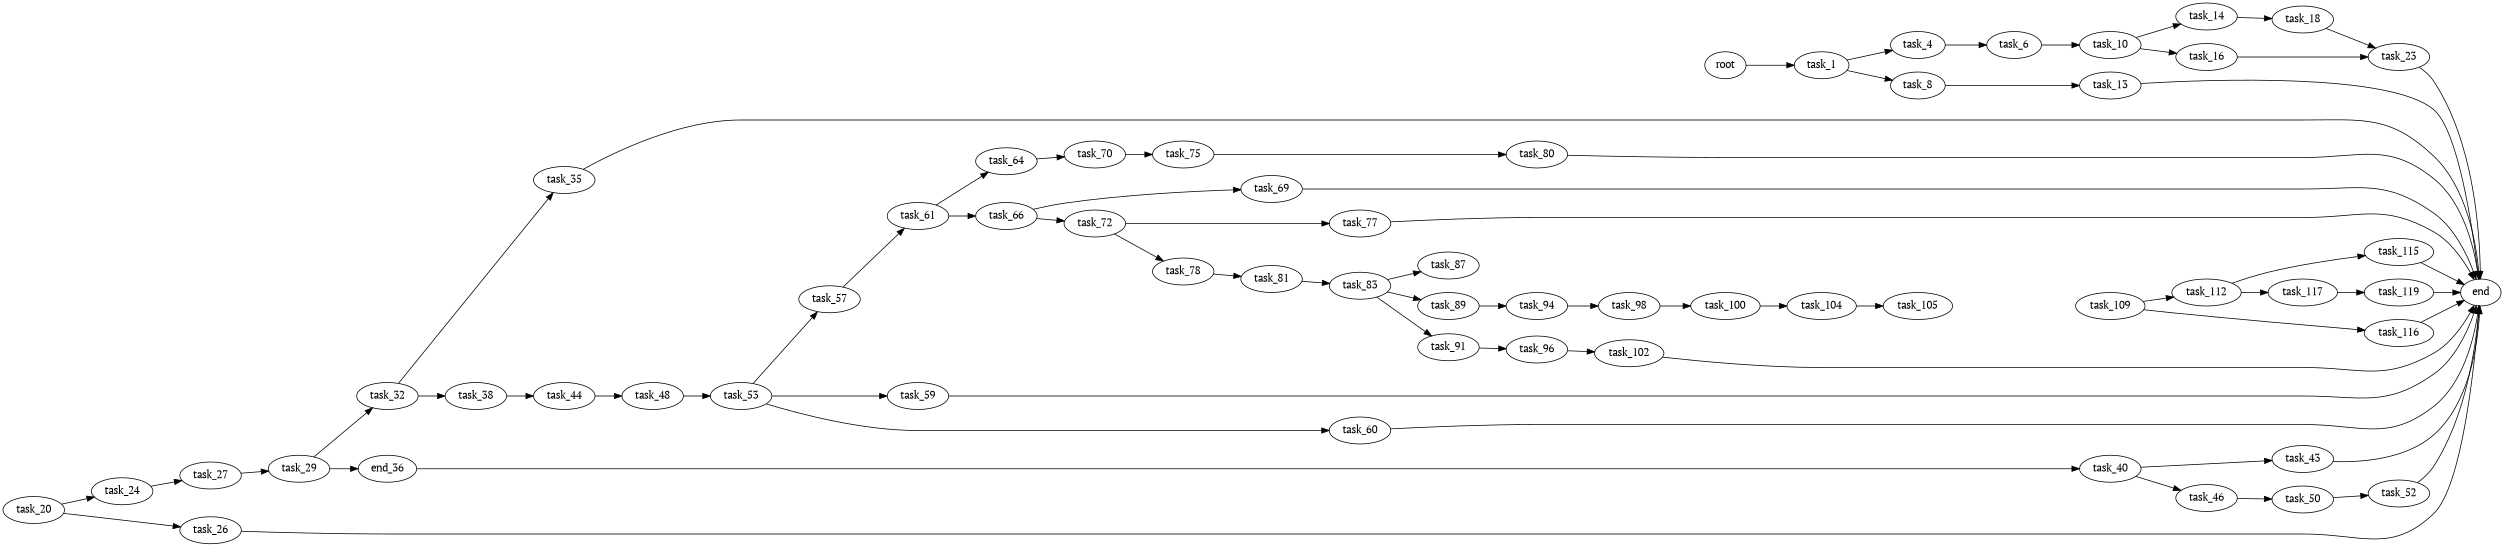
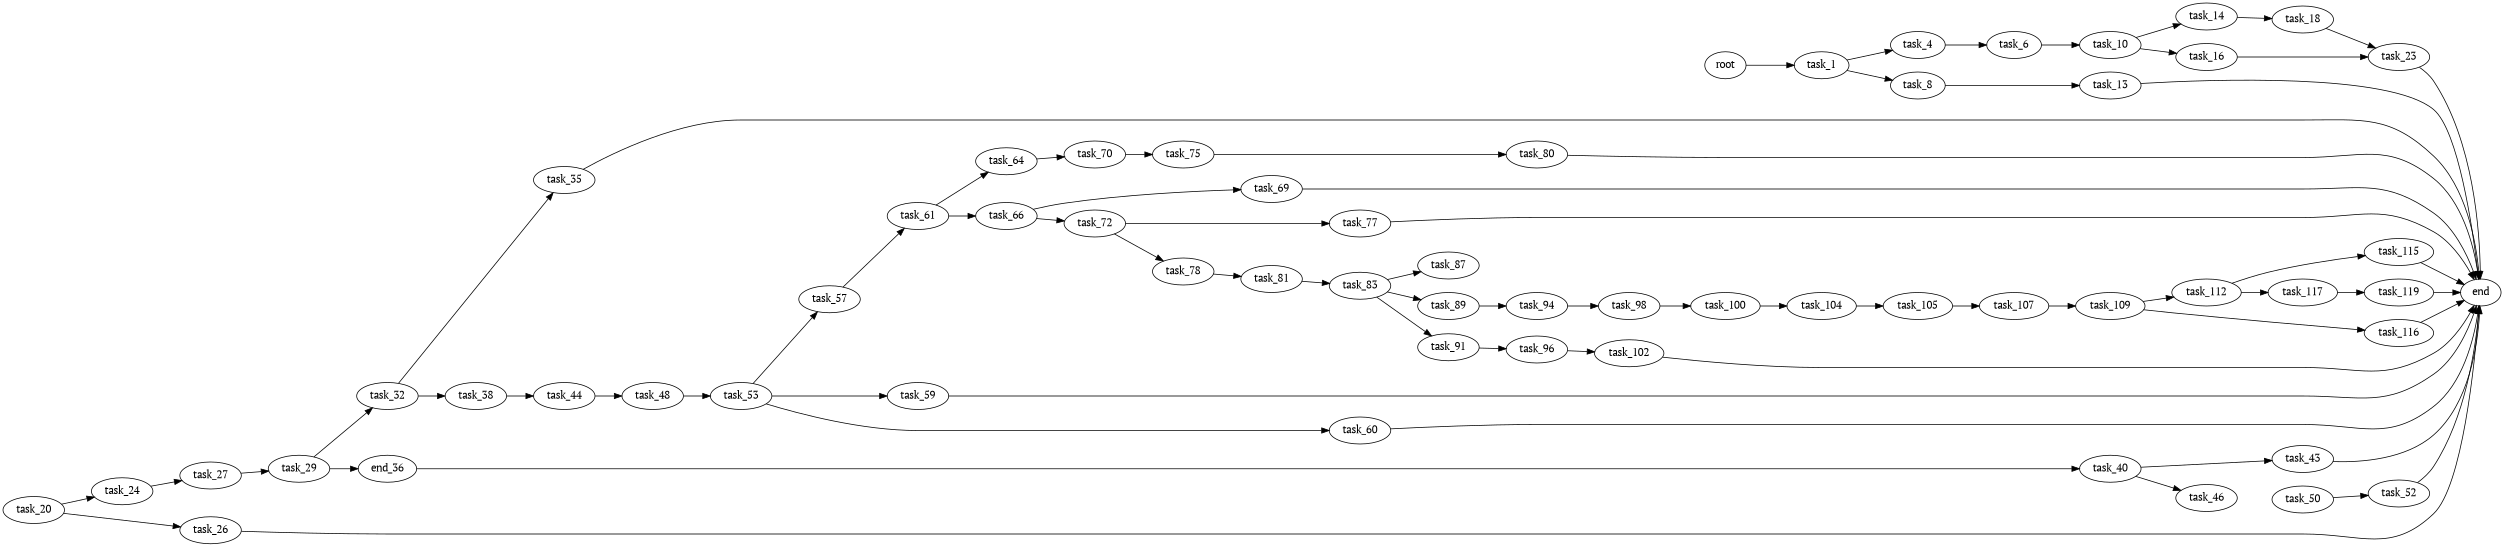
node "task_107": added
edge "task_46" -> "task_50": removed
